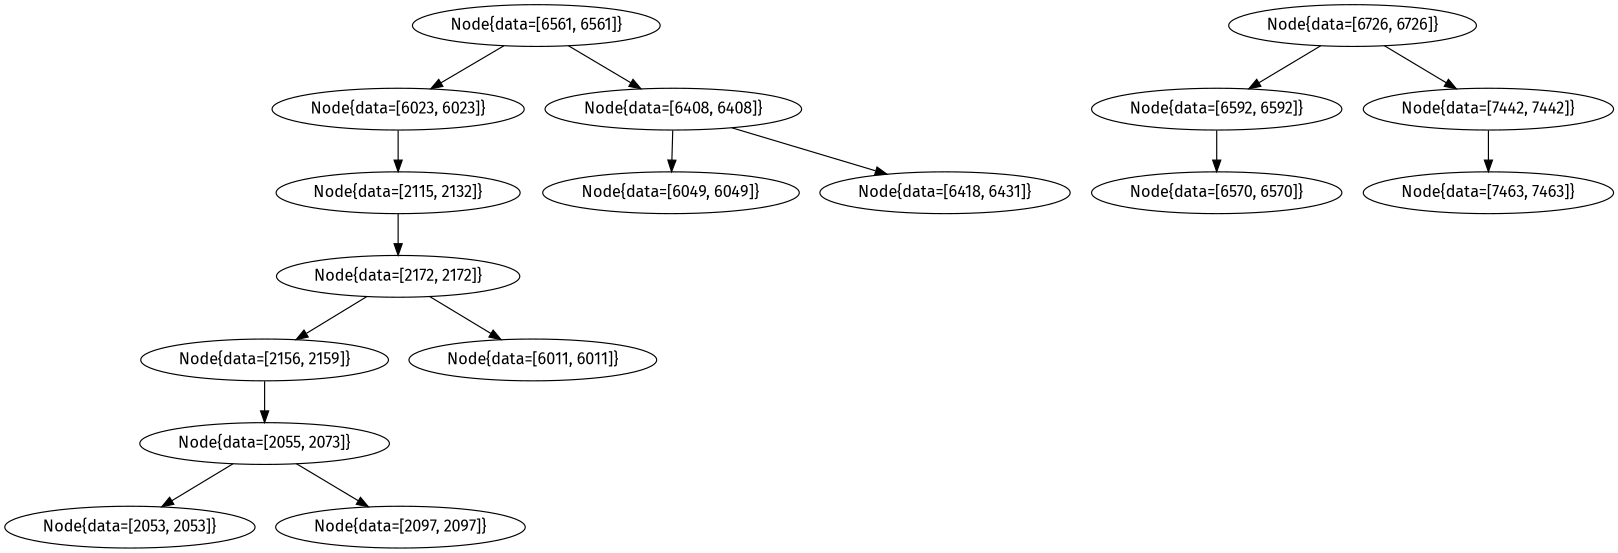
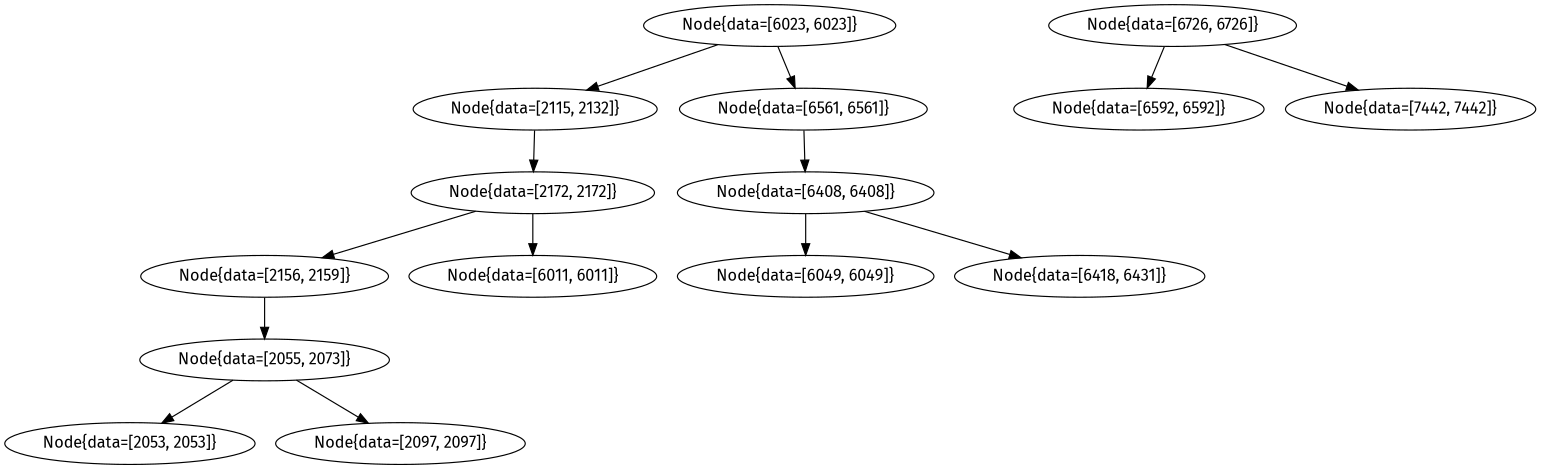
edge "Node{data=[6561, 6561]}" -> "Node{data=[6023, 6023]}": reversed
node "Node{data=[6570, 6570]}": removed
node "Node{data=[7463, 7463]}": removed
